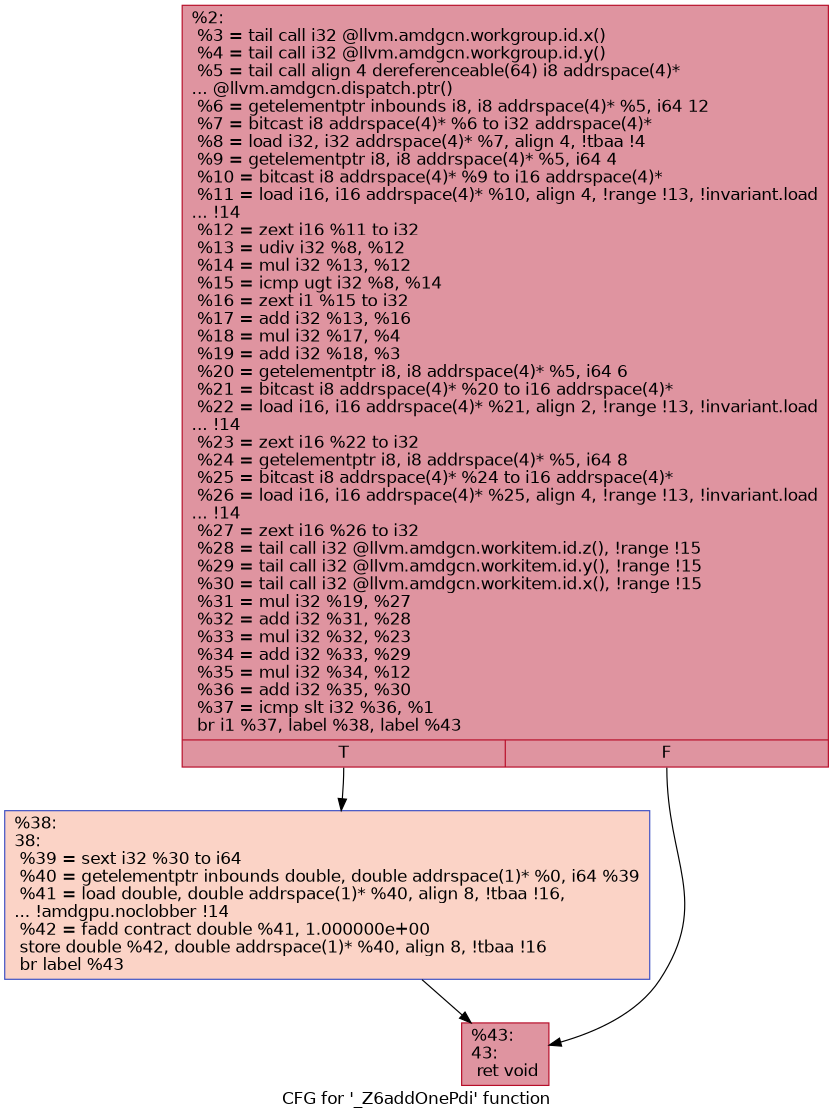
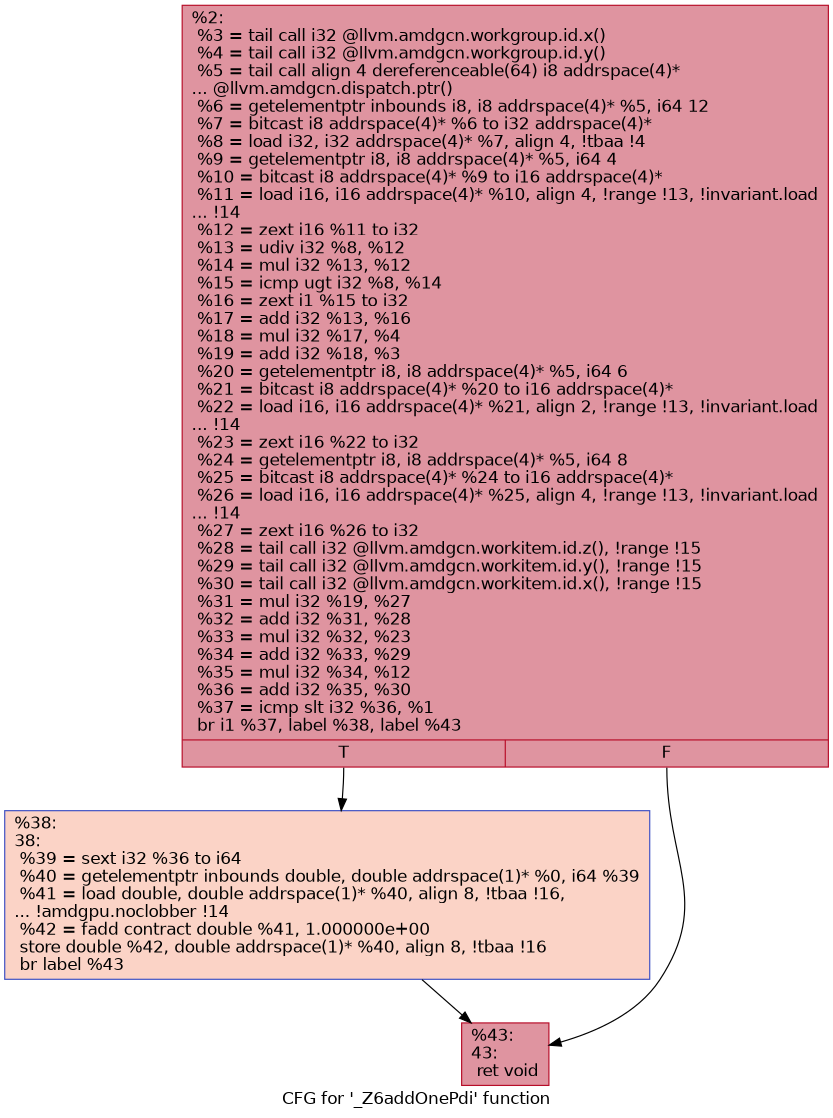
node "%38:": text "%39 = sext i32 %30 to i64" -> "%39 = sext i32 %36 to i64"
